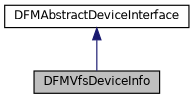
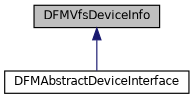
edge "DFMVfsDeviceInfo" -> "DFMAbstractDeviceInterface": reversed
